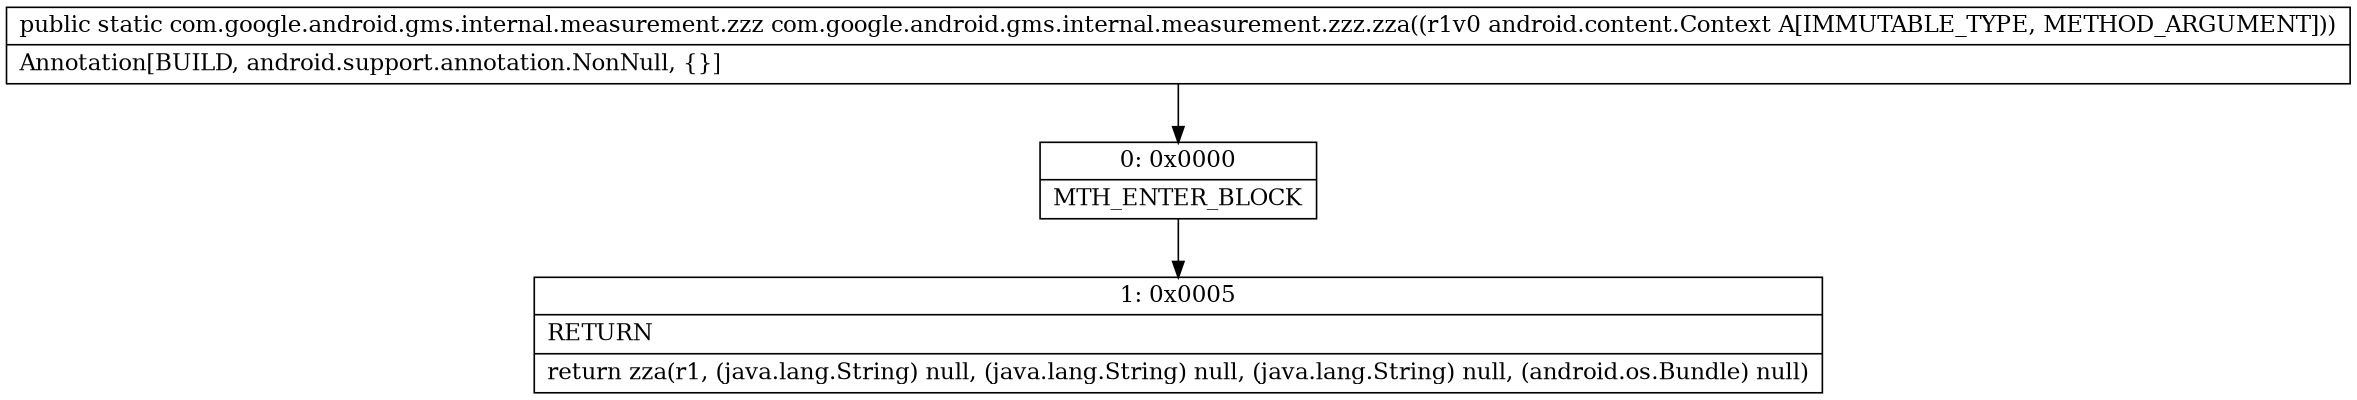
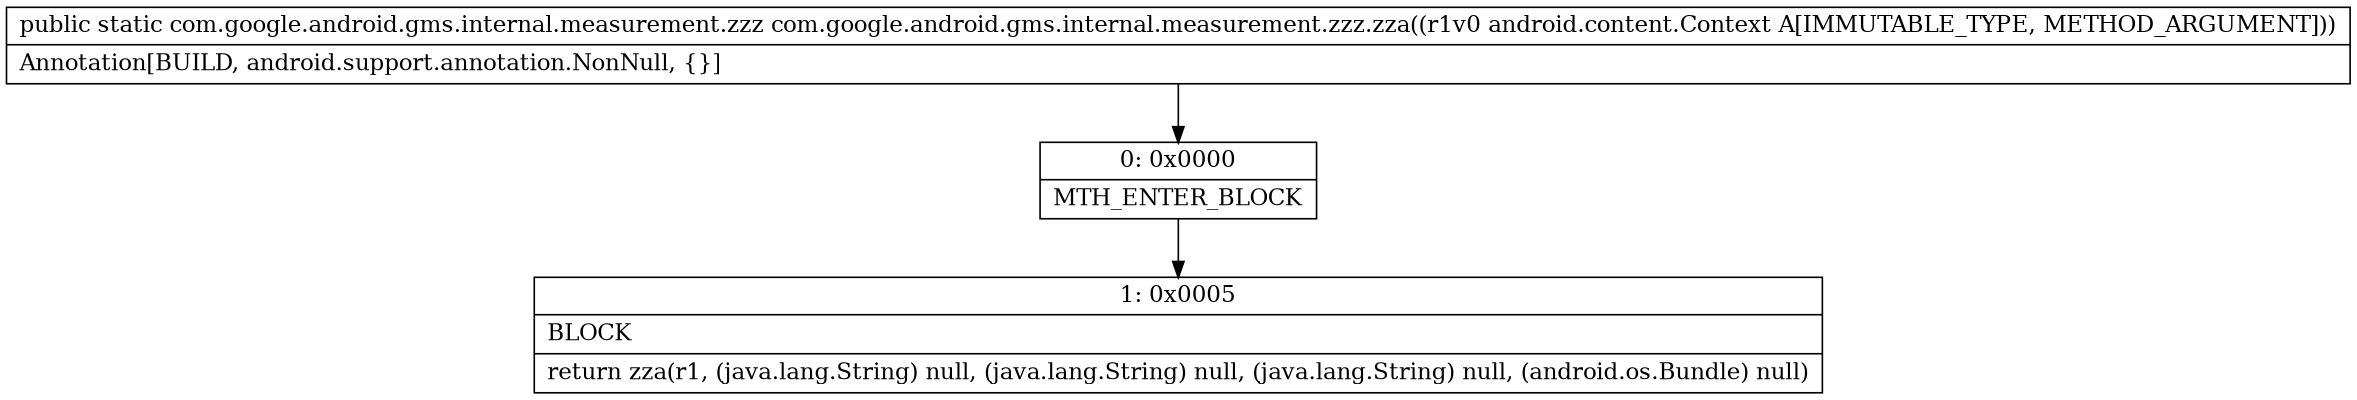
node "1: 0x0005": text "RETURN" -> "BLOCK"
